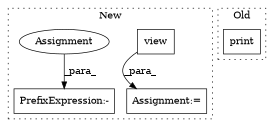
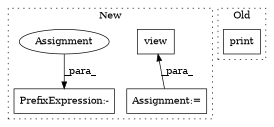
edge "view" -> "Assignment:=": reversed
